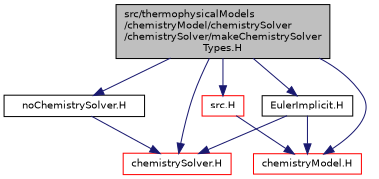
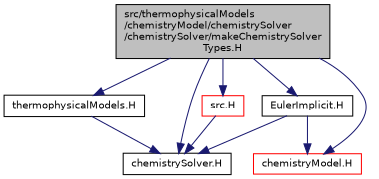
node "noChemistrySolver.H": label "noChemistrySolver.H" -> "thermophysicalModels.H"
edge "src.H" -> "chemistryModel.H": now "src.H" -> "chemistrySolver.H"
node "chemistrySolver.H": color red -> black
